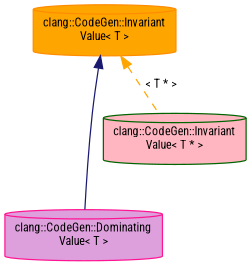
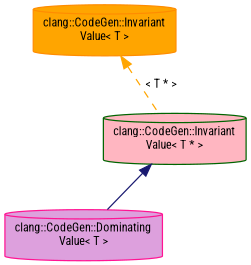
edge "clang::CodeGen::Dominating Value< T >" -> "clang::CodeGen::Invariant Value< T >": now "clang::CodeGen::Dominating Value< T >" -> "clang::CodeGen::Invariant Value< T * >"
